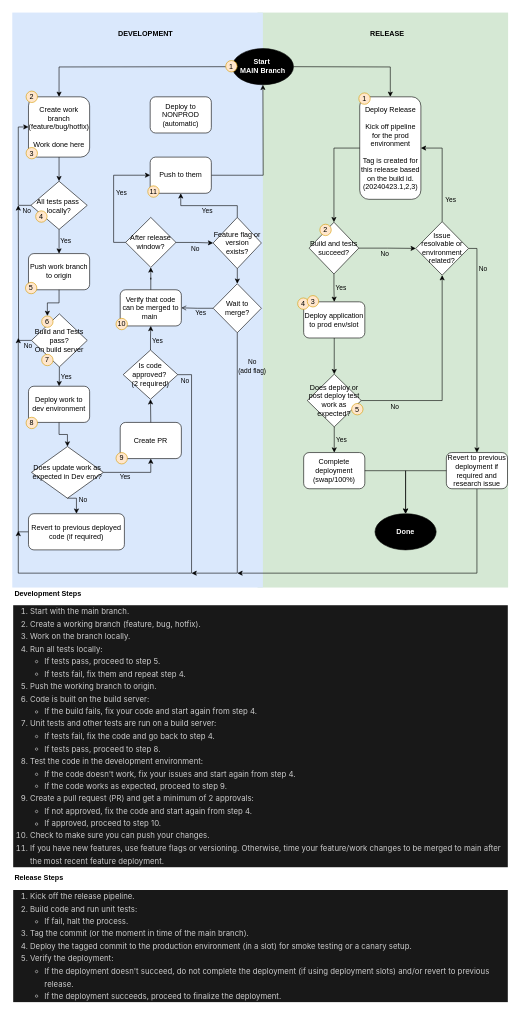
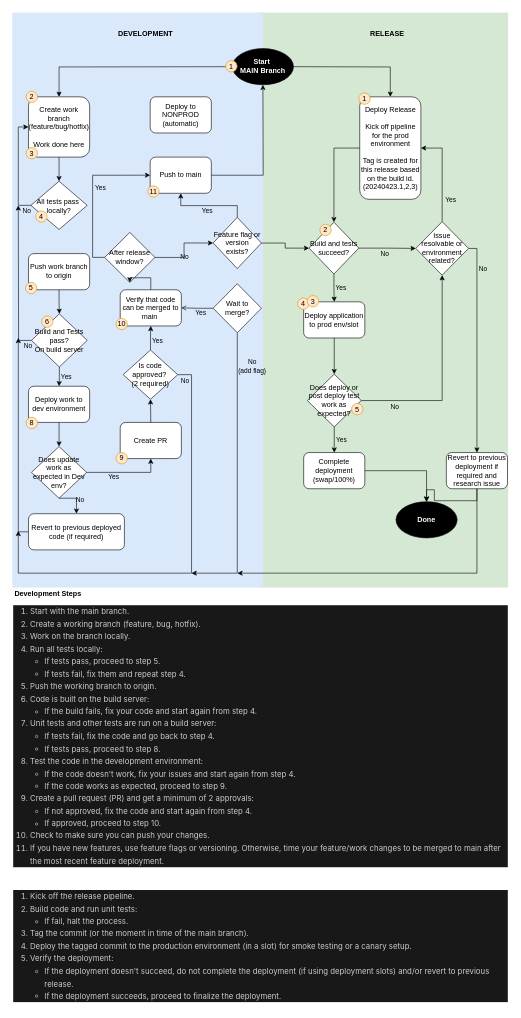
node "Push to them": label "Push to them" -> "Push to main"
edge "All tests pass locally?" -> "Push work branch to origin": removed, label "Yes"
node "After release window?": moved (151, 242) -> (130, 257)
edge "Feature flag or version exists?" -> "Wait to merge?": now "Feature flag or version exists?" -> "Build and tests succeed?"
edge "Push work branch to origin" -> "6": now "Push work branch to origin" -> "Build and Tests pass? On build server"
node "7": removed
node "Does update work as expected in Dev env?": size 72x52 -> 55x52
node "Done": moved (406, 532) -> (427, 520)
node "Release Steps": removed
